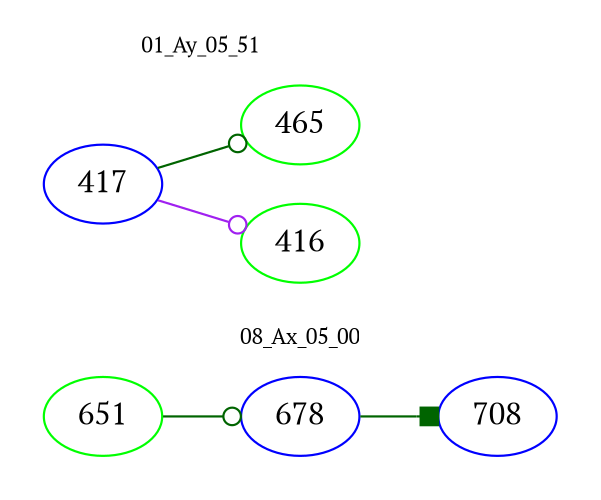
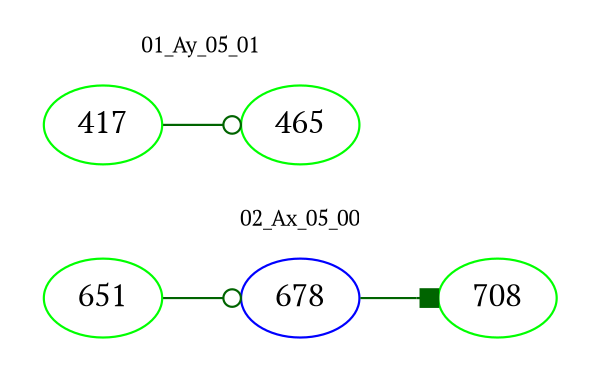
cluster "01_Ay_05_51": label "01_Ay_05_51" -> "01_Ay_05_01"
node "417": color blue -> green
node "416": removed
cluster "08_Ax_05_00": label "08_Ax_05_00" -> "02_Ax_05_00"
node "708": color blue -> green
